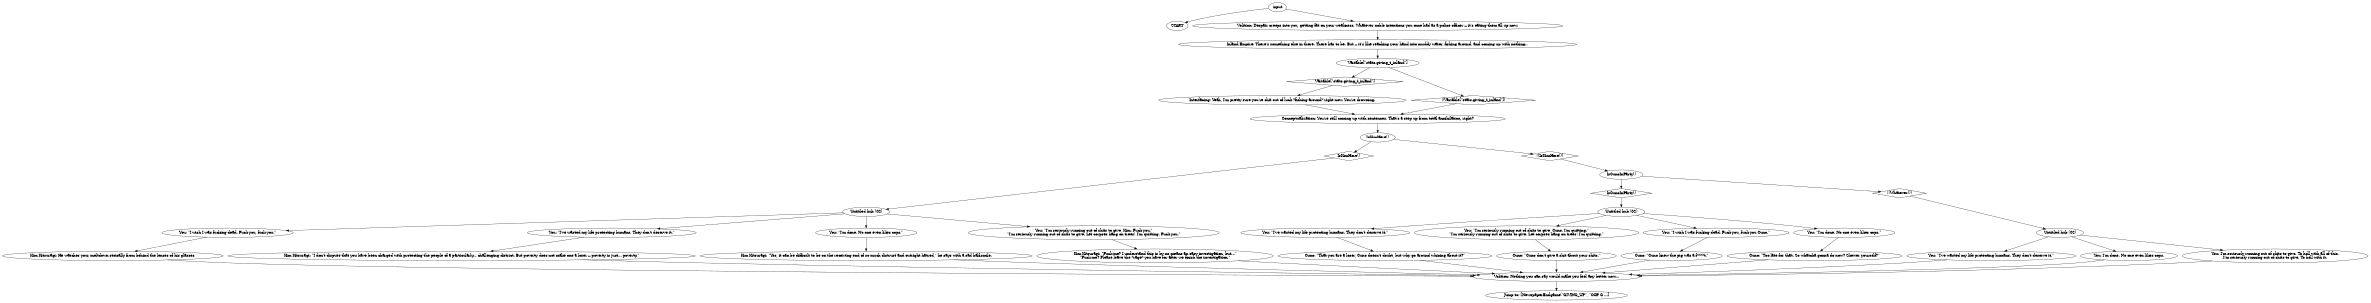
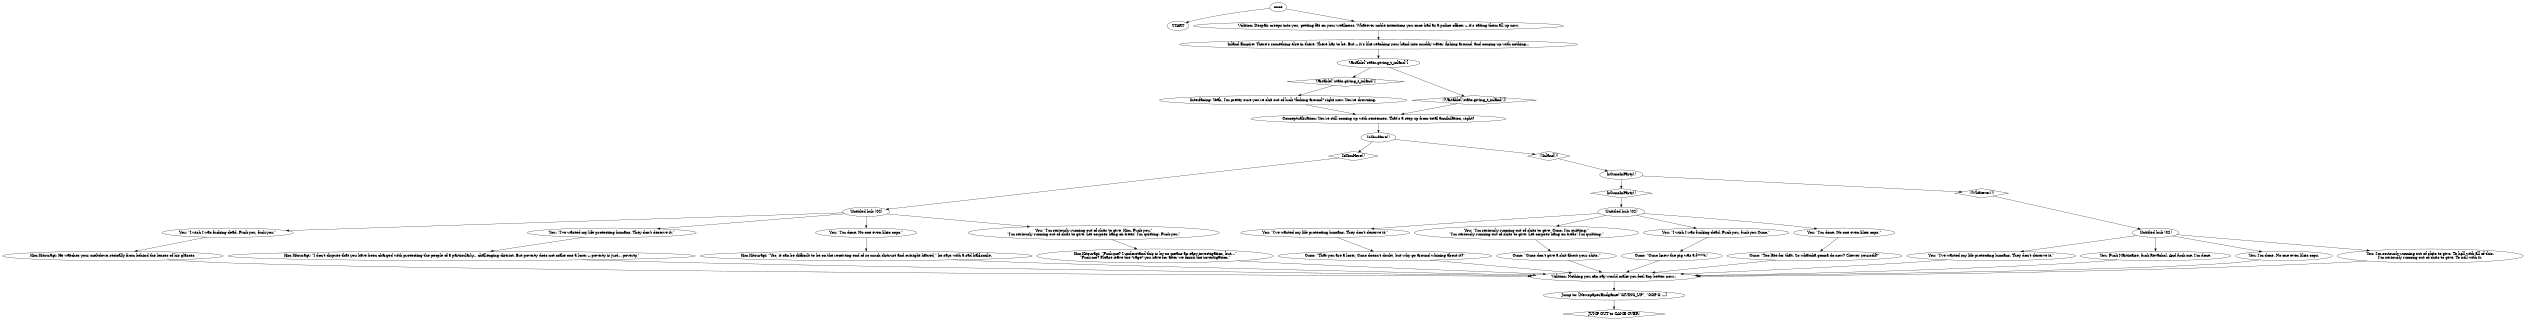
node "input": label "input" -> "once"
node "!(IsKimHere())": label "!(IsKimHere())" -> "!(Inland())"
node "You: Fuck Martinaise, fuck Revachol. And fuck me. I'm done.": added
node "JUMP OUT to GAME OVER!": added
